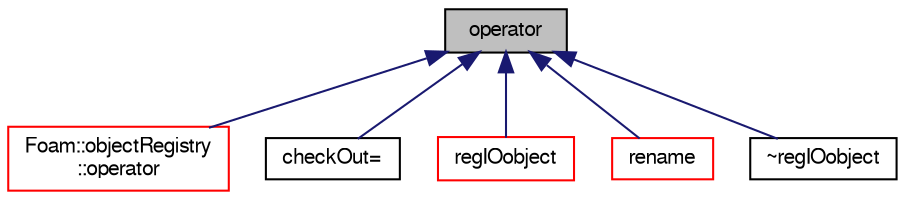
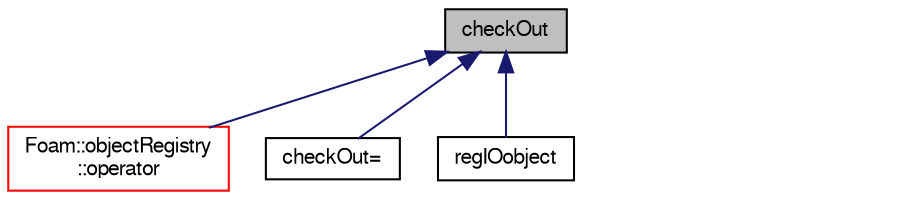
node "operator": label "operator" -> "checkOut"
node "regIOobject": color red -> black
node "rename": removed
node "~regIOobject": removed
